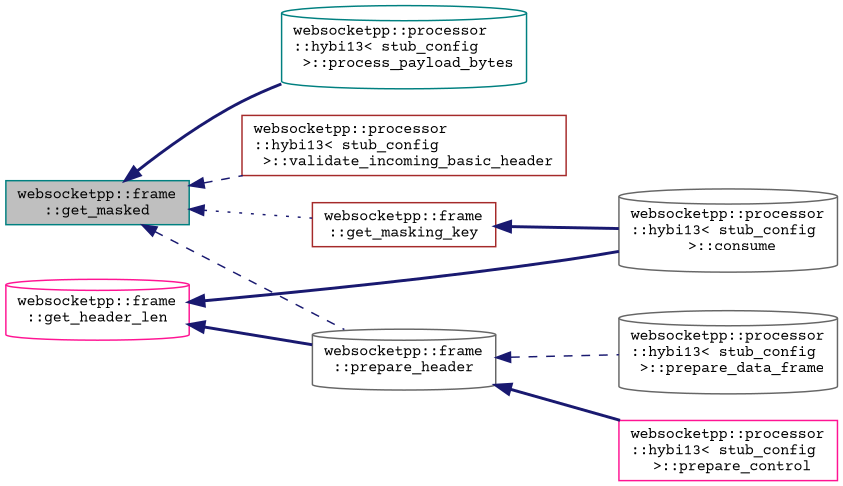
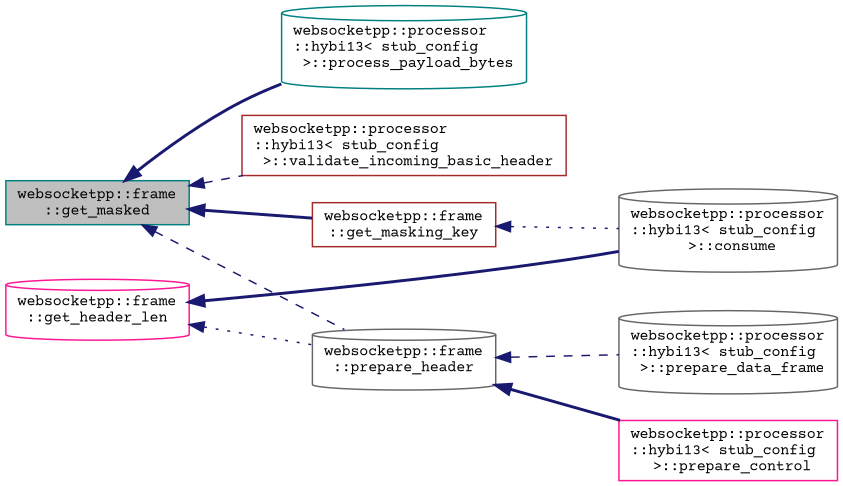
edge "websocketpp::frame ::get_masking_key" -> "websocketpp::frame ::get_masked": style dotted -> bold
edge "websocketpp::processor ::hybi13< stub_config >::consume" -> "websocketpp::frame ::get_masking_key": style bold -> dotted
edge "websocketpp::frame ::prepare_header" -> "websocketpp::frame ::get_header_len": style bold -> dotted
